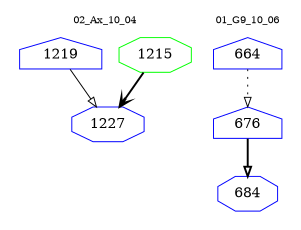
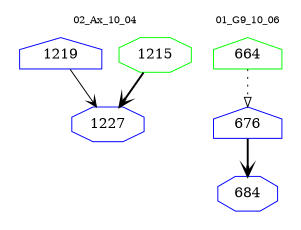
node "664": color blue -> green
edge "1219" -> "1227": arrowhead onormal -> vee
edge "676" -> "684": arrowhead onormal -> vee
